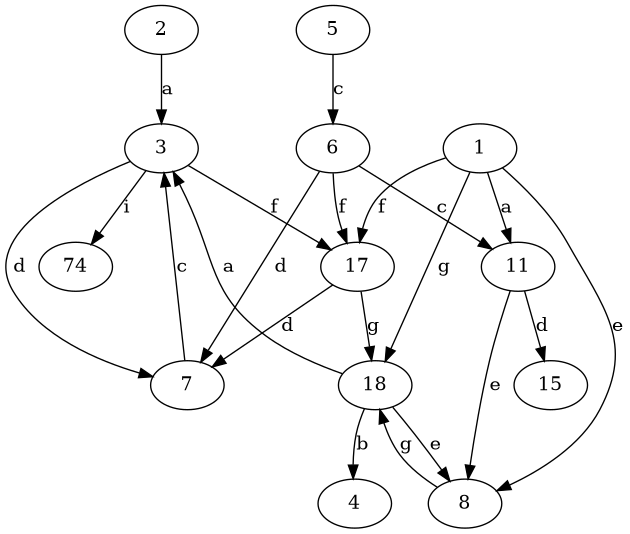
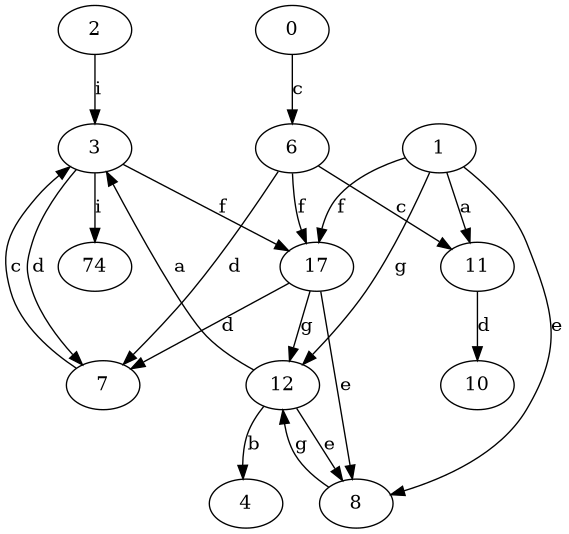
node "5": label "5" -> "0"
edge "2" -> "3": label "a" -> "i"
edge "11" -> "8": now "17" -> "8"
node "18": label "18" -> "12"
node "15": label "15" -> "10"
